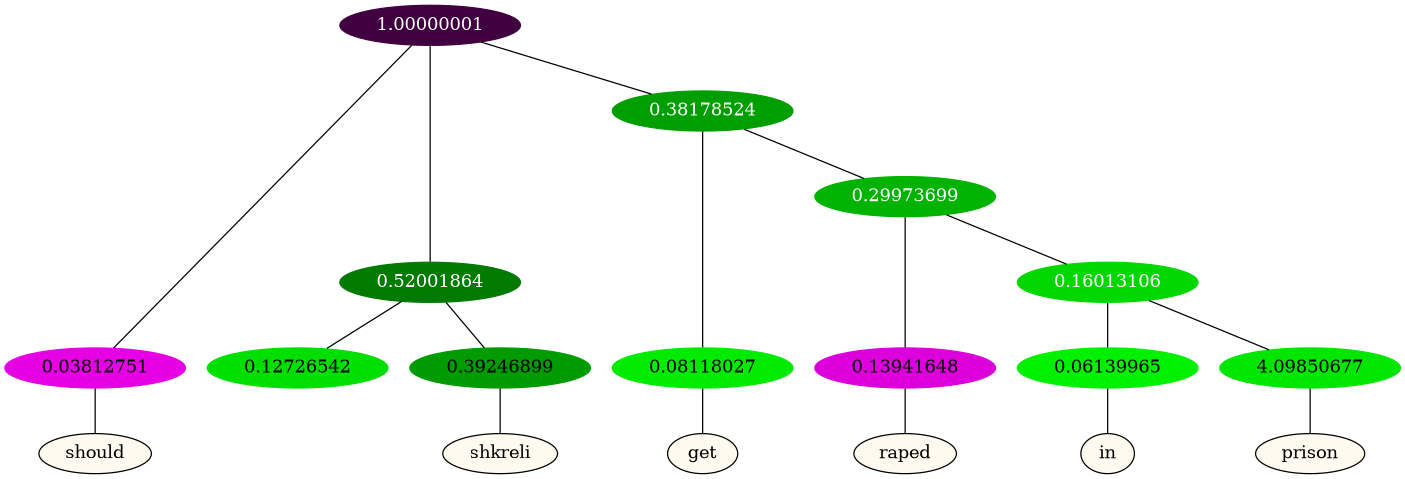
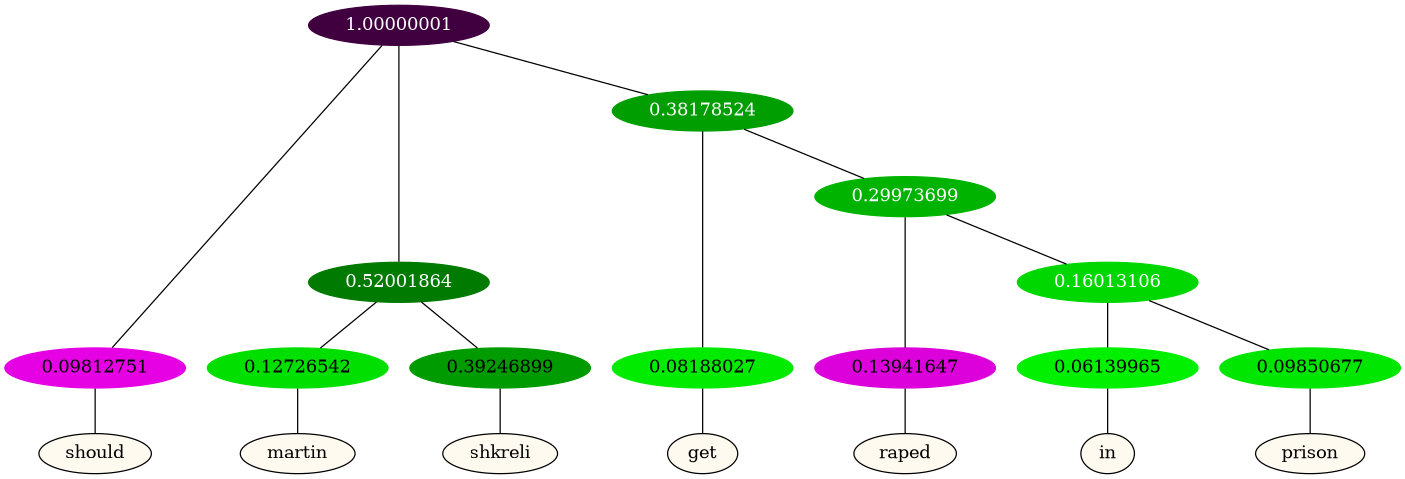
node "0.03812751": label "0.03812751" -> "0.09812751"
node "0.08118027": label "0.08118027" -> "0.08188027"
node "0.13941648": label "0.13941648" -> "0.13941647"
node "4.09850677": label "4.09850677" -> "0.09850677"
node "martin": added
